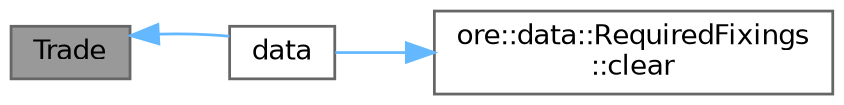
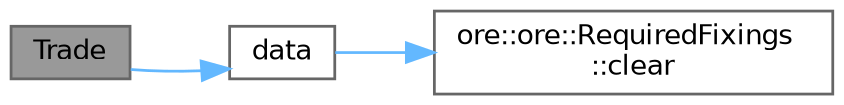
edge "data" -> "Trade": reversed
node "ore::data::RequiredFixings ::clear": label "ore::data::RequiredFixings ::clear" -> "ore::ore::RequiredFixings ::clear"
